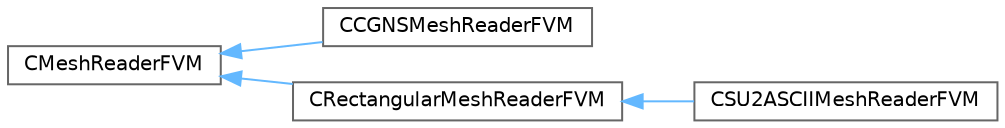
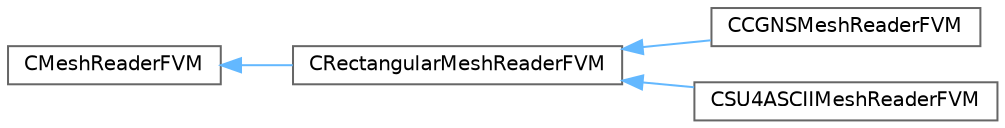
edge "CCGNSMeshReaderFVM" -> "CMeshReaderFVM": now "CCGNSMeshReaderFVM" -> "CRectangularMeshReaderFVM"
node "CSU2ASCIIMeshReaderFVM": label "CSU2ASCIIMeshReaderFVM" -> "CSU4ASCIIMeshReaderFVM"
